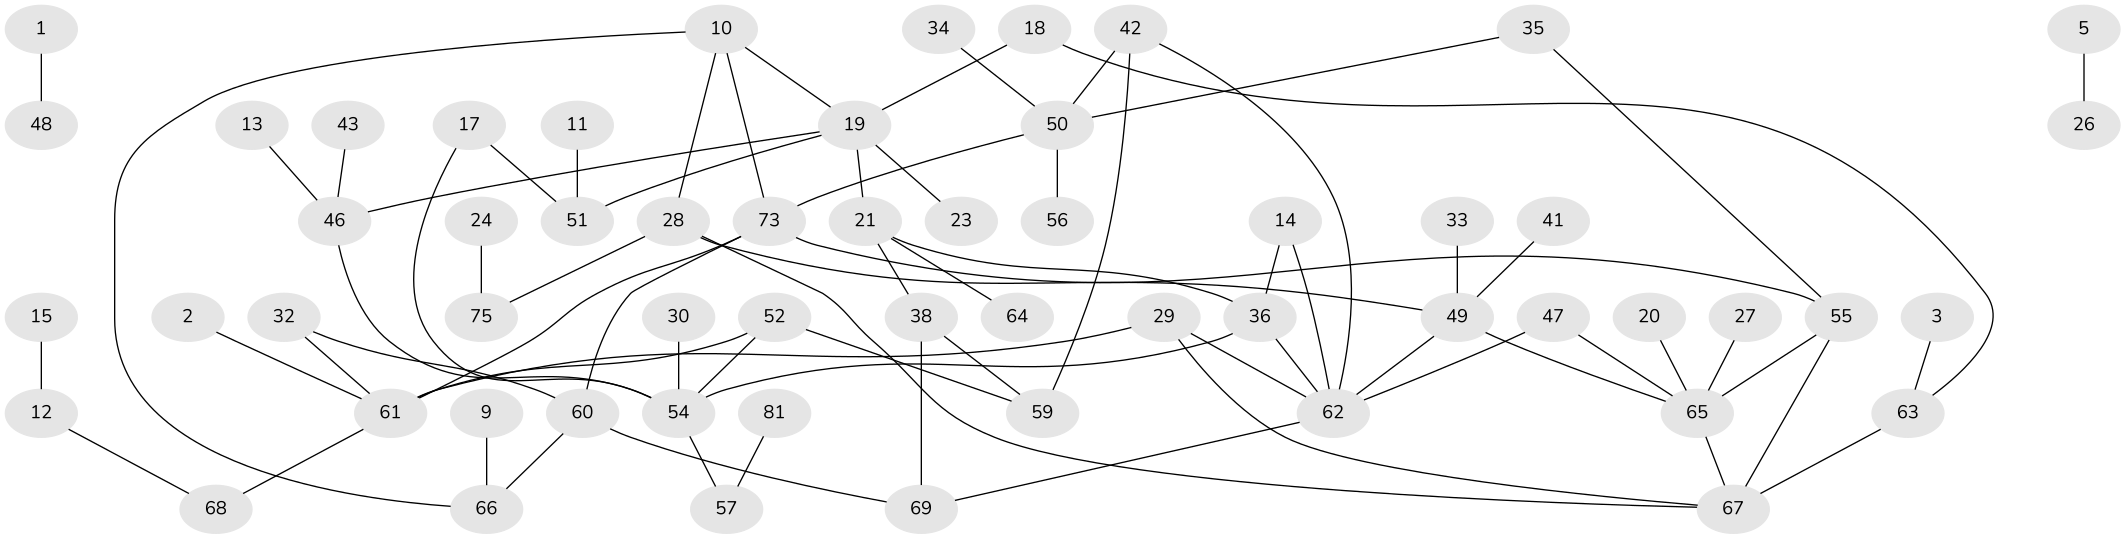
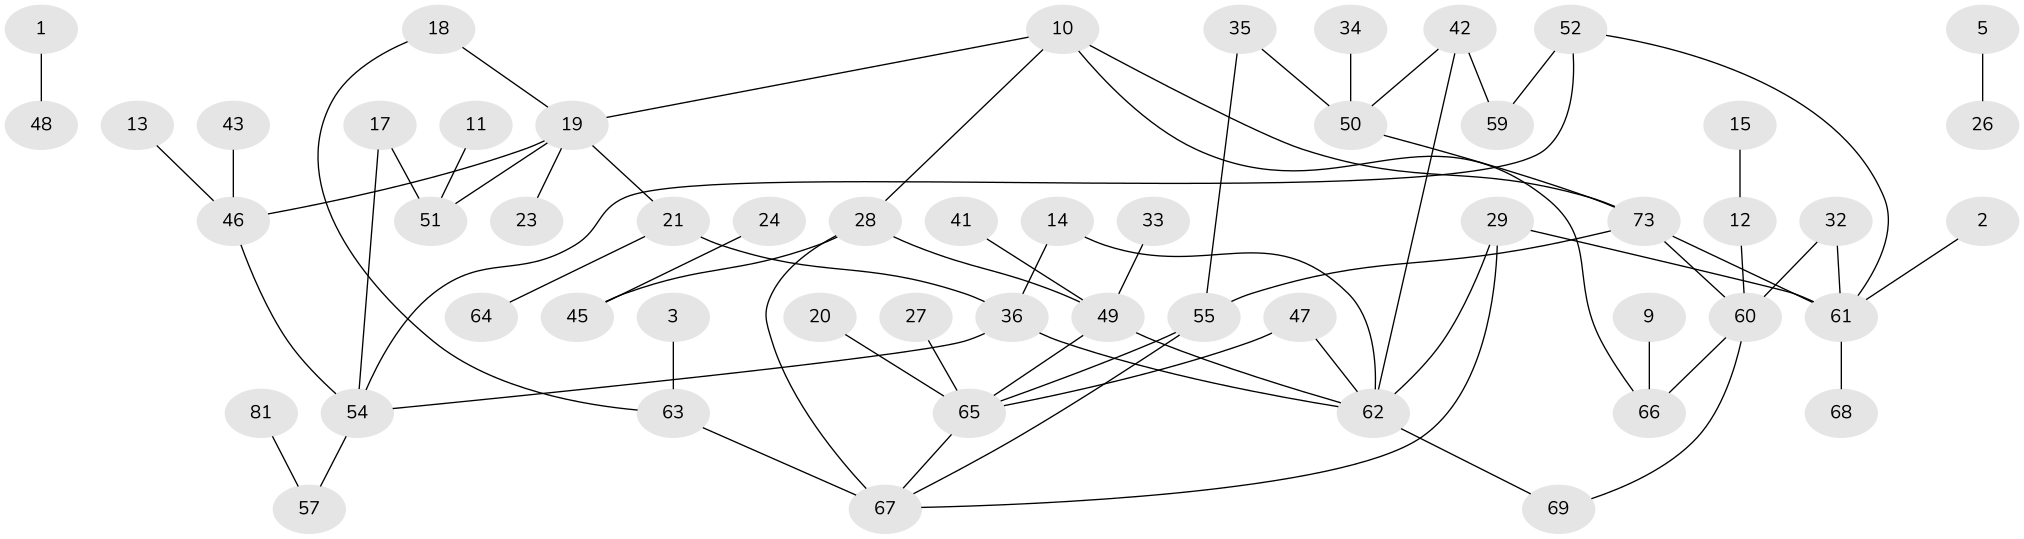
node "56": removed
node "75": label "75" -> "45"
node "30": removed
node "38": removed
edge "12" -- "68": now "12" -- "60"
